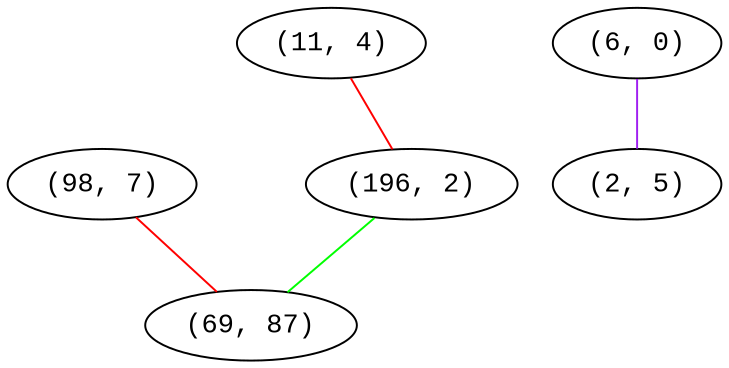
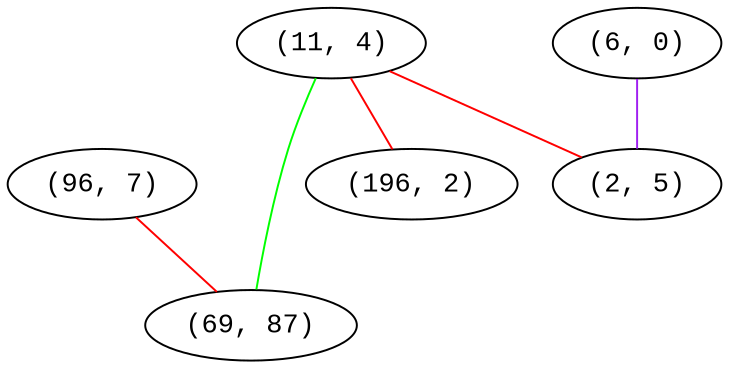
edge "(11, 4)" -- "(2, 5)": added
node "(98, 7)": label "(98, 7)" -> "(96, 7)"
edge "(196, 2)" -- "(69, 87)": now "(11, 4)" -- "(69, 87)"
